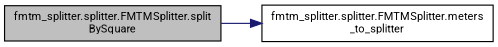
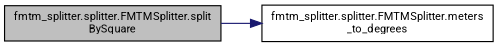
node "fmtm_splitter.splitter.FMTMSplitter.meters _to_splitter": label "fmtm_splitter.splitter.FMTMSplitter.meters _to_splitter" -> "fmtm_splitter.splitter.FMTMSplitter.meters _to_degrees"
